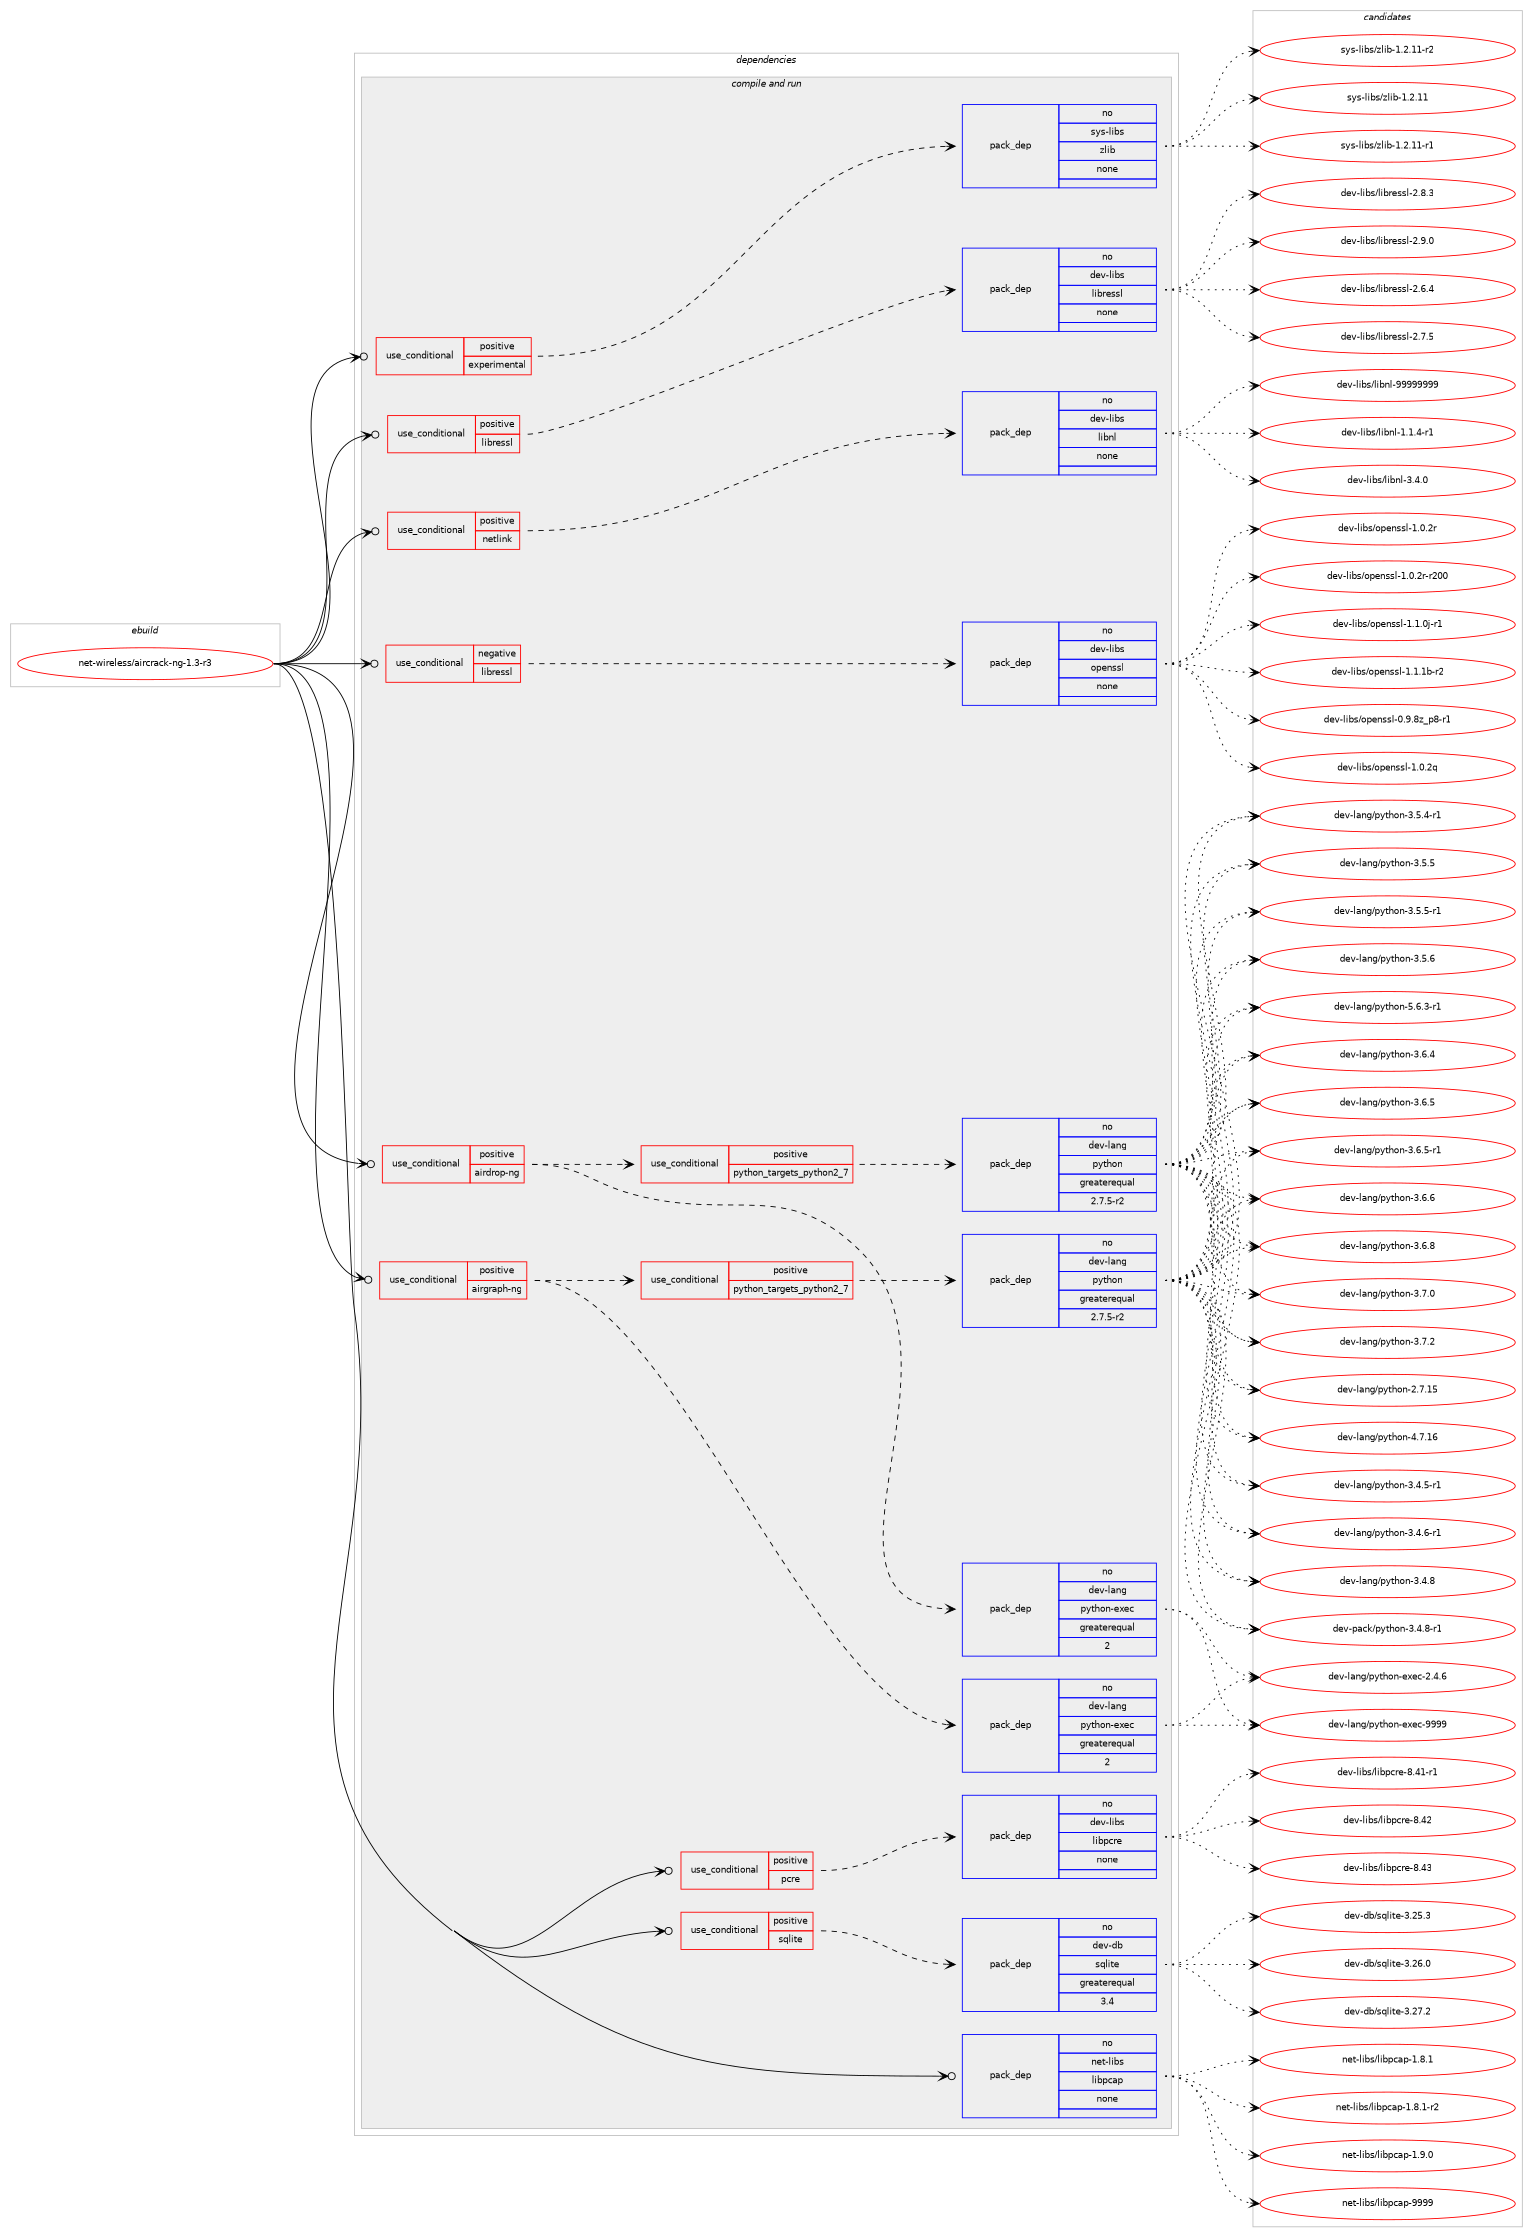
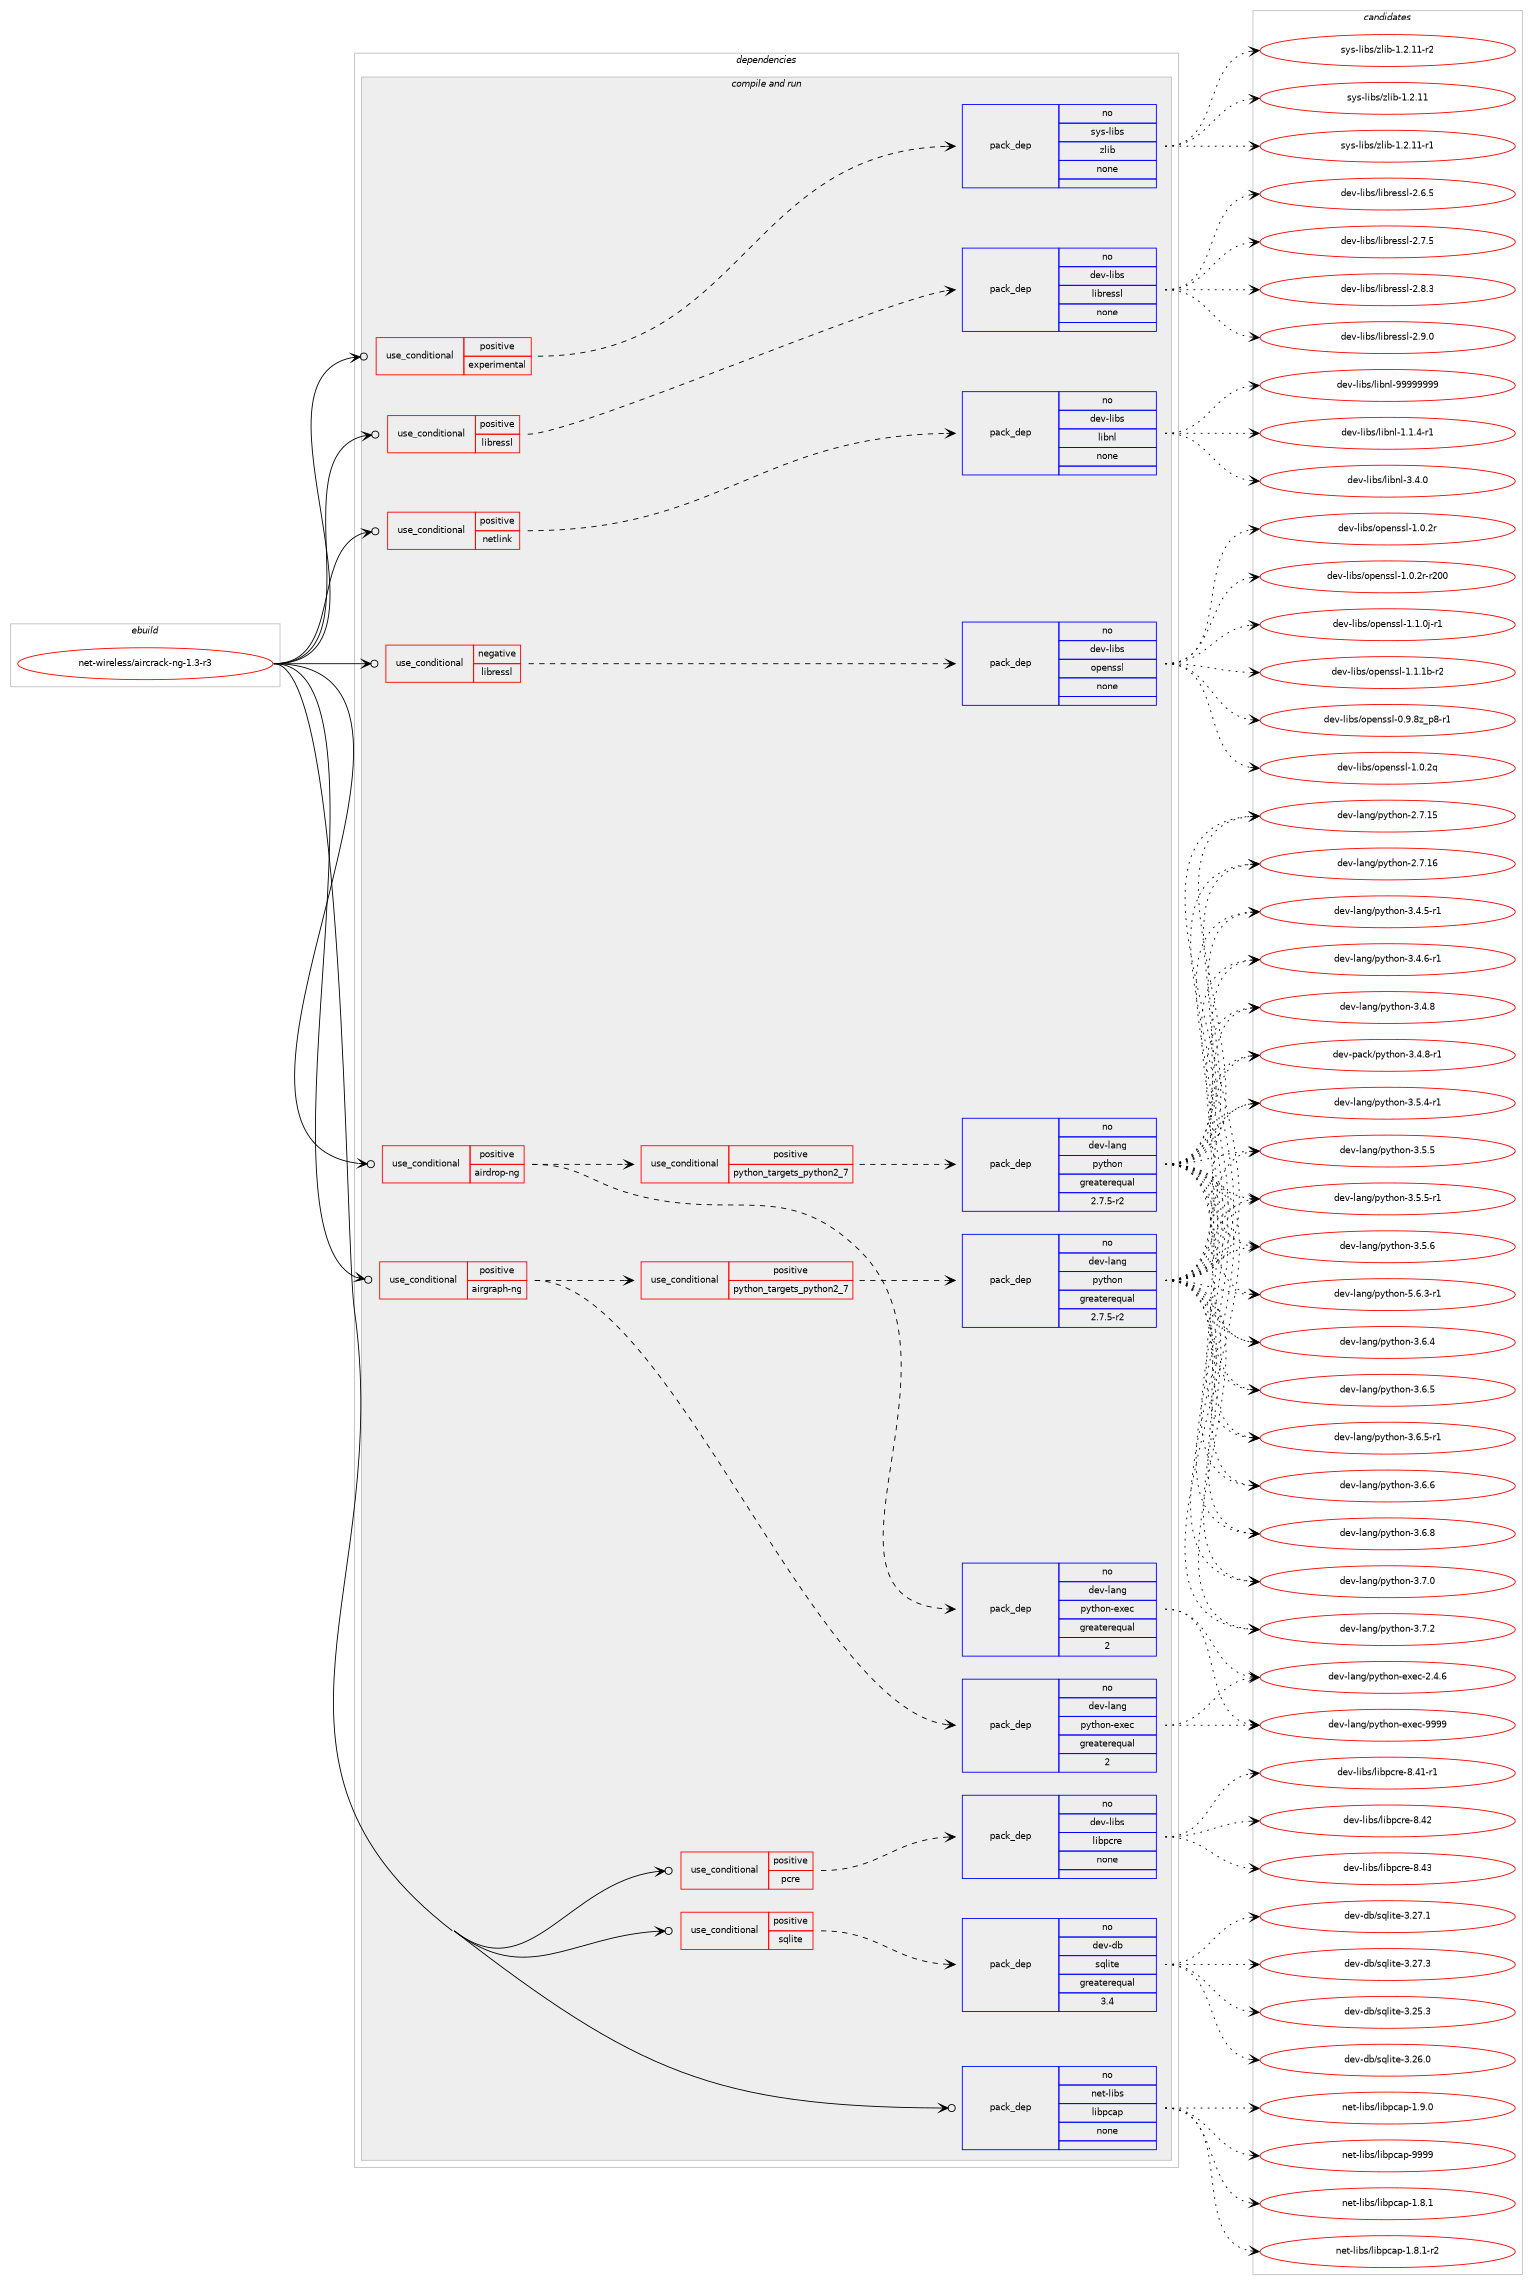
node "dev-libs/libressl-2.6.4": label "dev-libs/libressl-2.6.4" -> "dev-libs/libressl-2.6.5"
node "dev-lang/python-4.7.16": label "dev-lang/python-4.7.16" -> "dev-lang/python-2.7.16"
node "dev-db/sqlite-3.27.1": added
node "dev-db/sqlite-3.27.2": label "dev-db/sqlite-3.27.2" -> "dev-db/sqlite-3.27.3"
